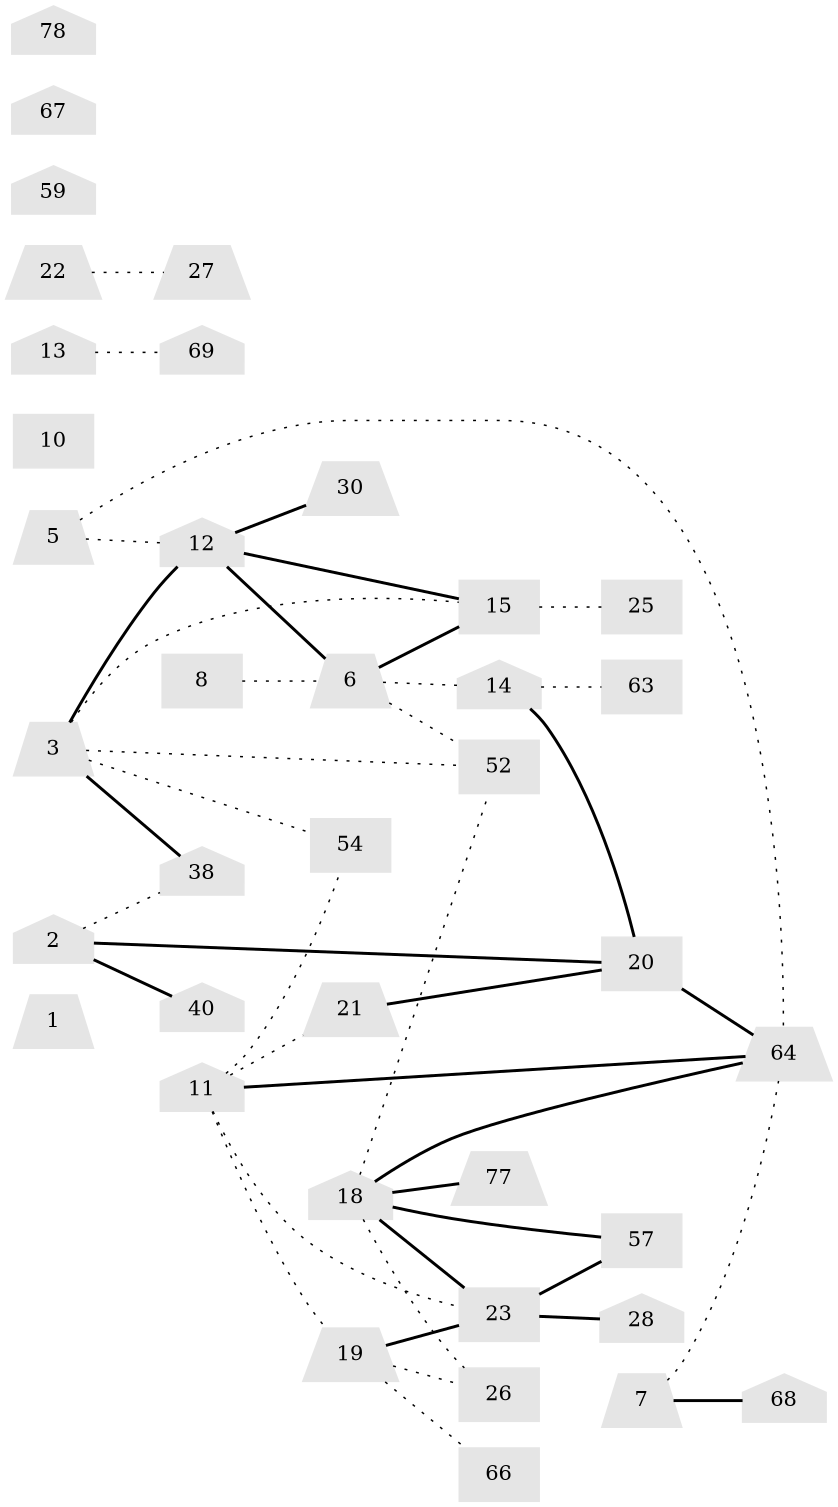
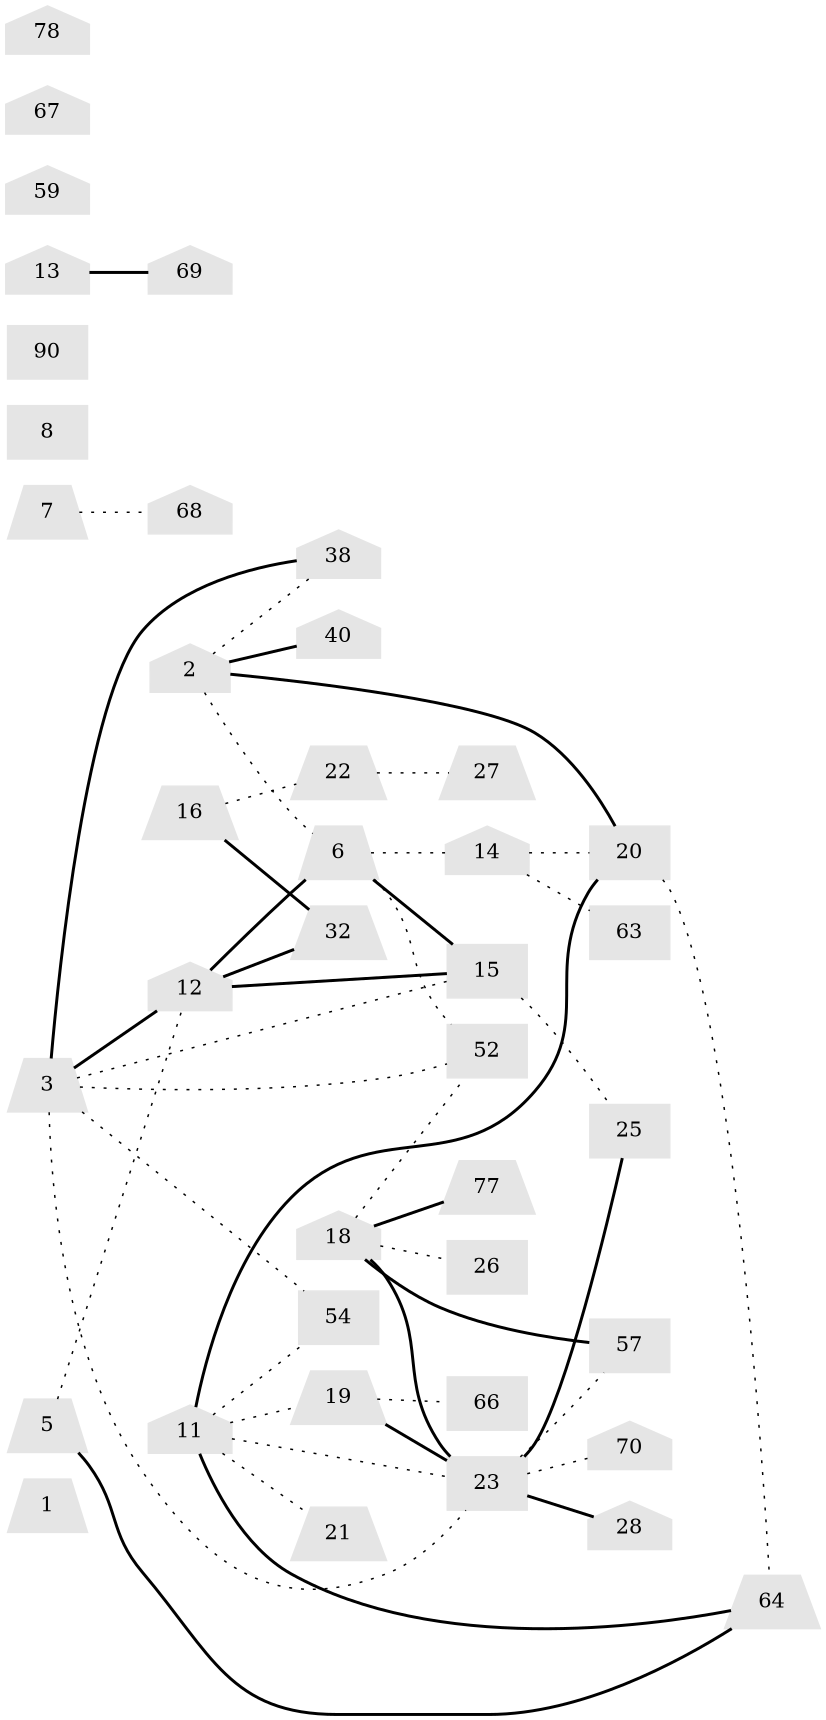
edge "13" -- "69": style dotted -> bold
node "10": label "10" -> "90"
edge "5" -- "64": style dotted -> bold
node "30": label "30" -> "32"
edge "8" -- "6": now "2" -- "6"
node "16": added
edge "14" -- "20": style bold -> dotted
edge "20" -- "21": now "20" -- "11"
edge "20" -- "64": style bold -> dotted
edge "64" -- "18": removed
edge "64" -- "7": removed
edge "57" -- "23": style bold -> dotted
edge "25" -- "23": added
edge "19" -- "26": removed
edge "7" -- "68": style bold -> dotted
node "70": added
edge "3" -- "23": added
